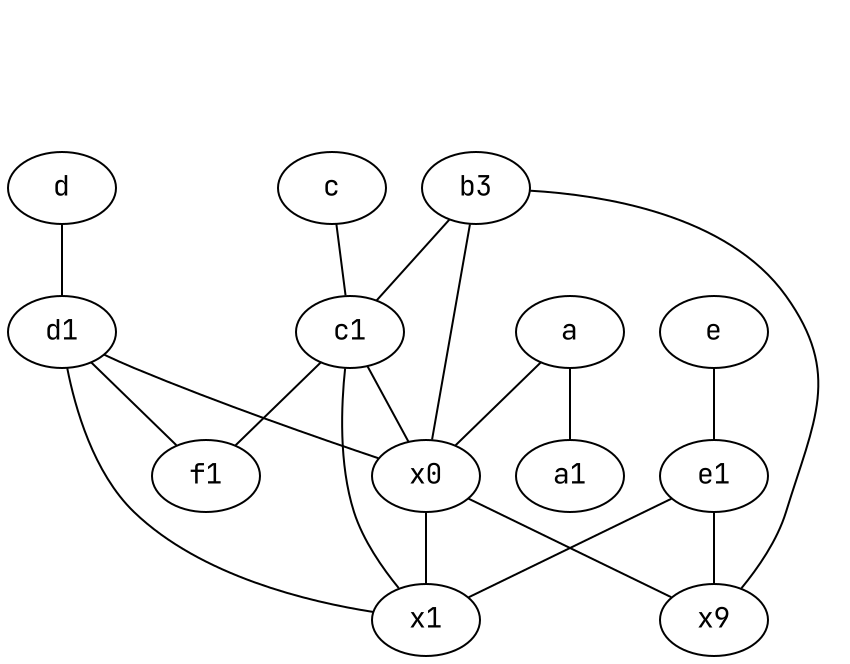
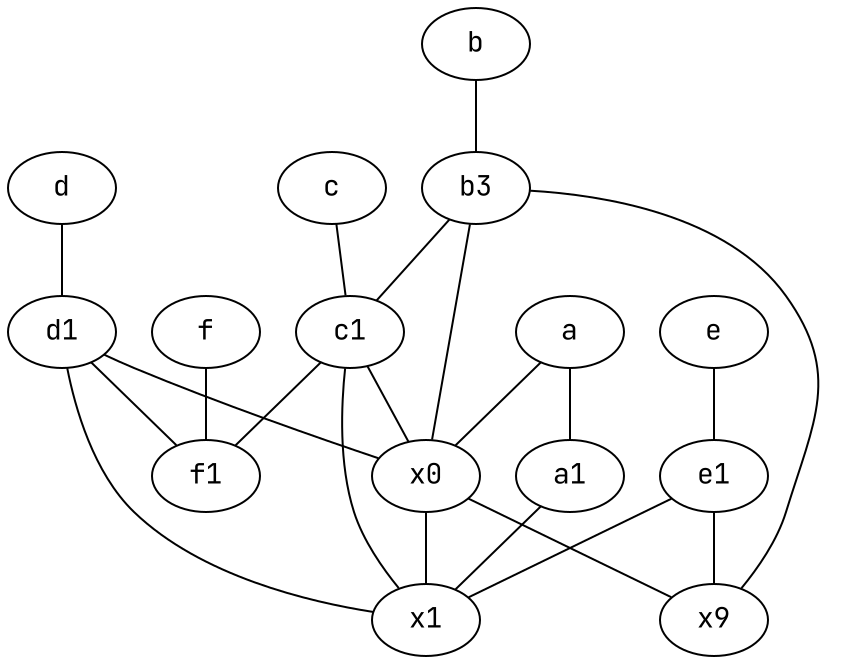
node "b": added
node "f": added
edge "a1" -- "x1": added
